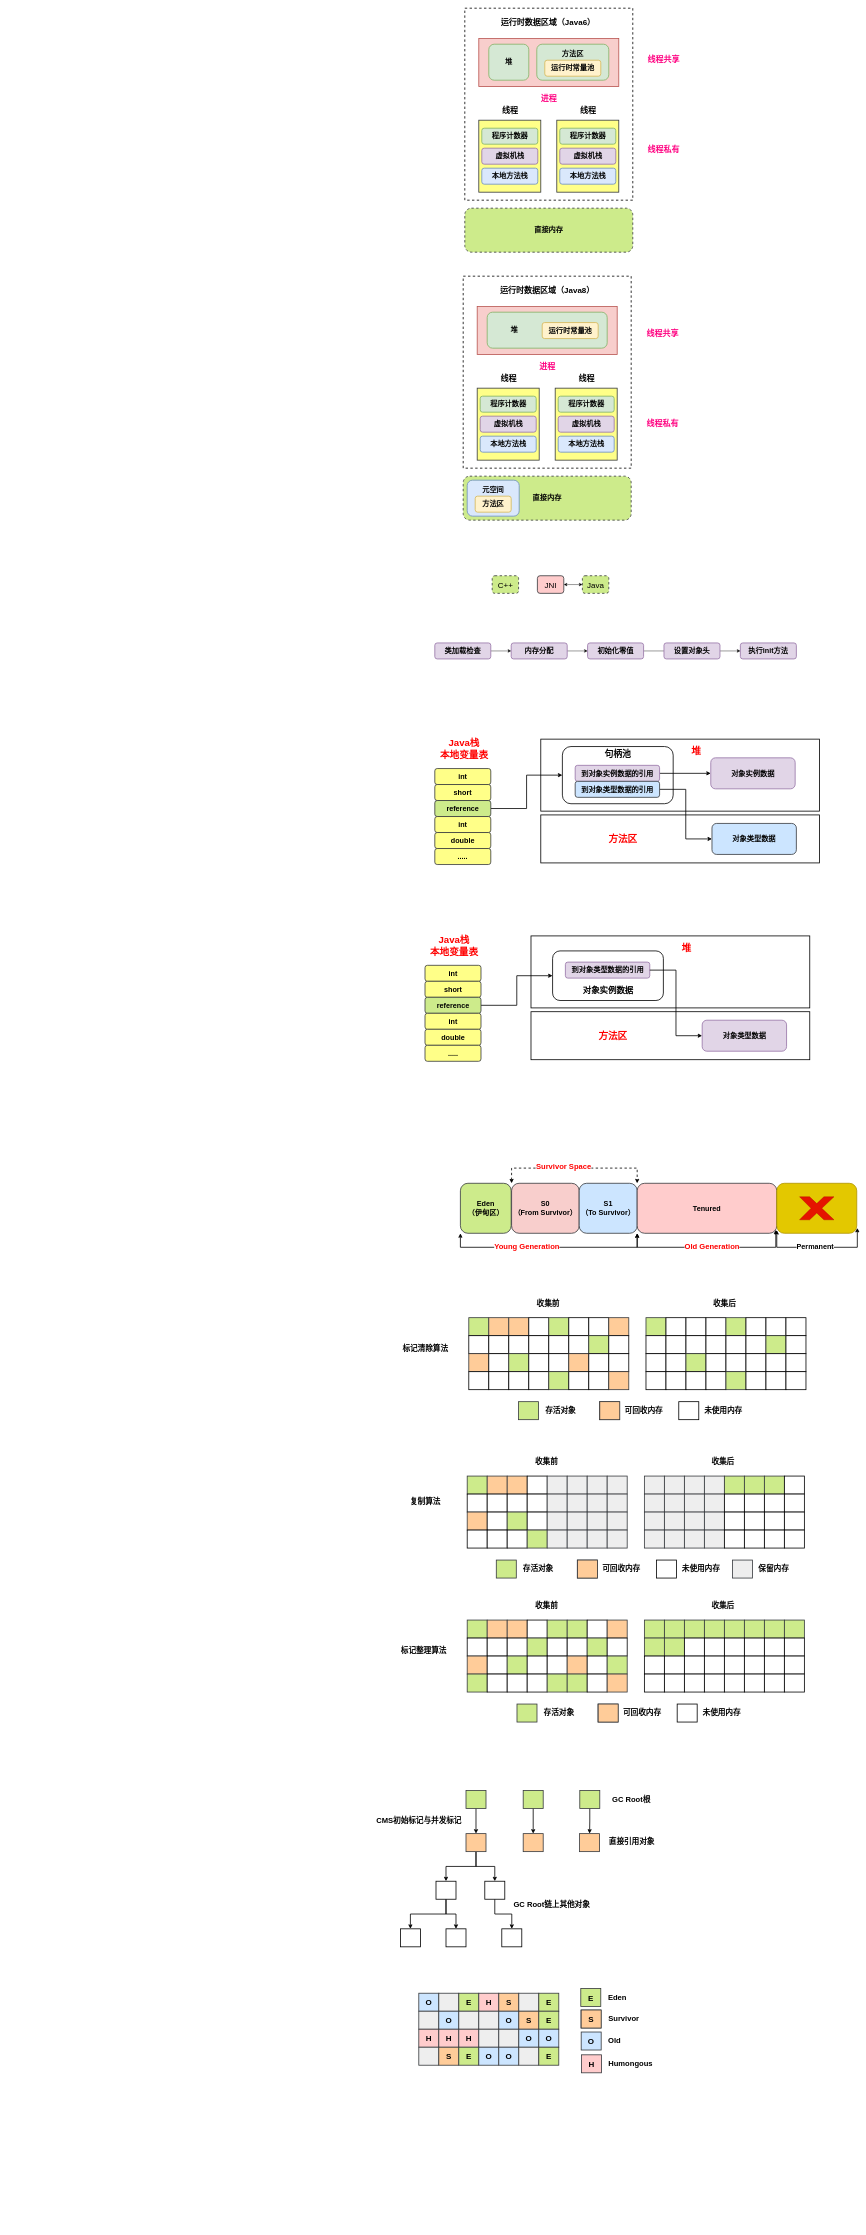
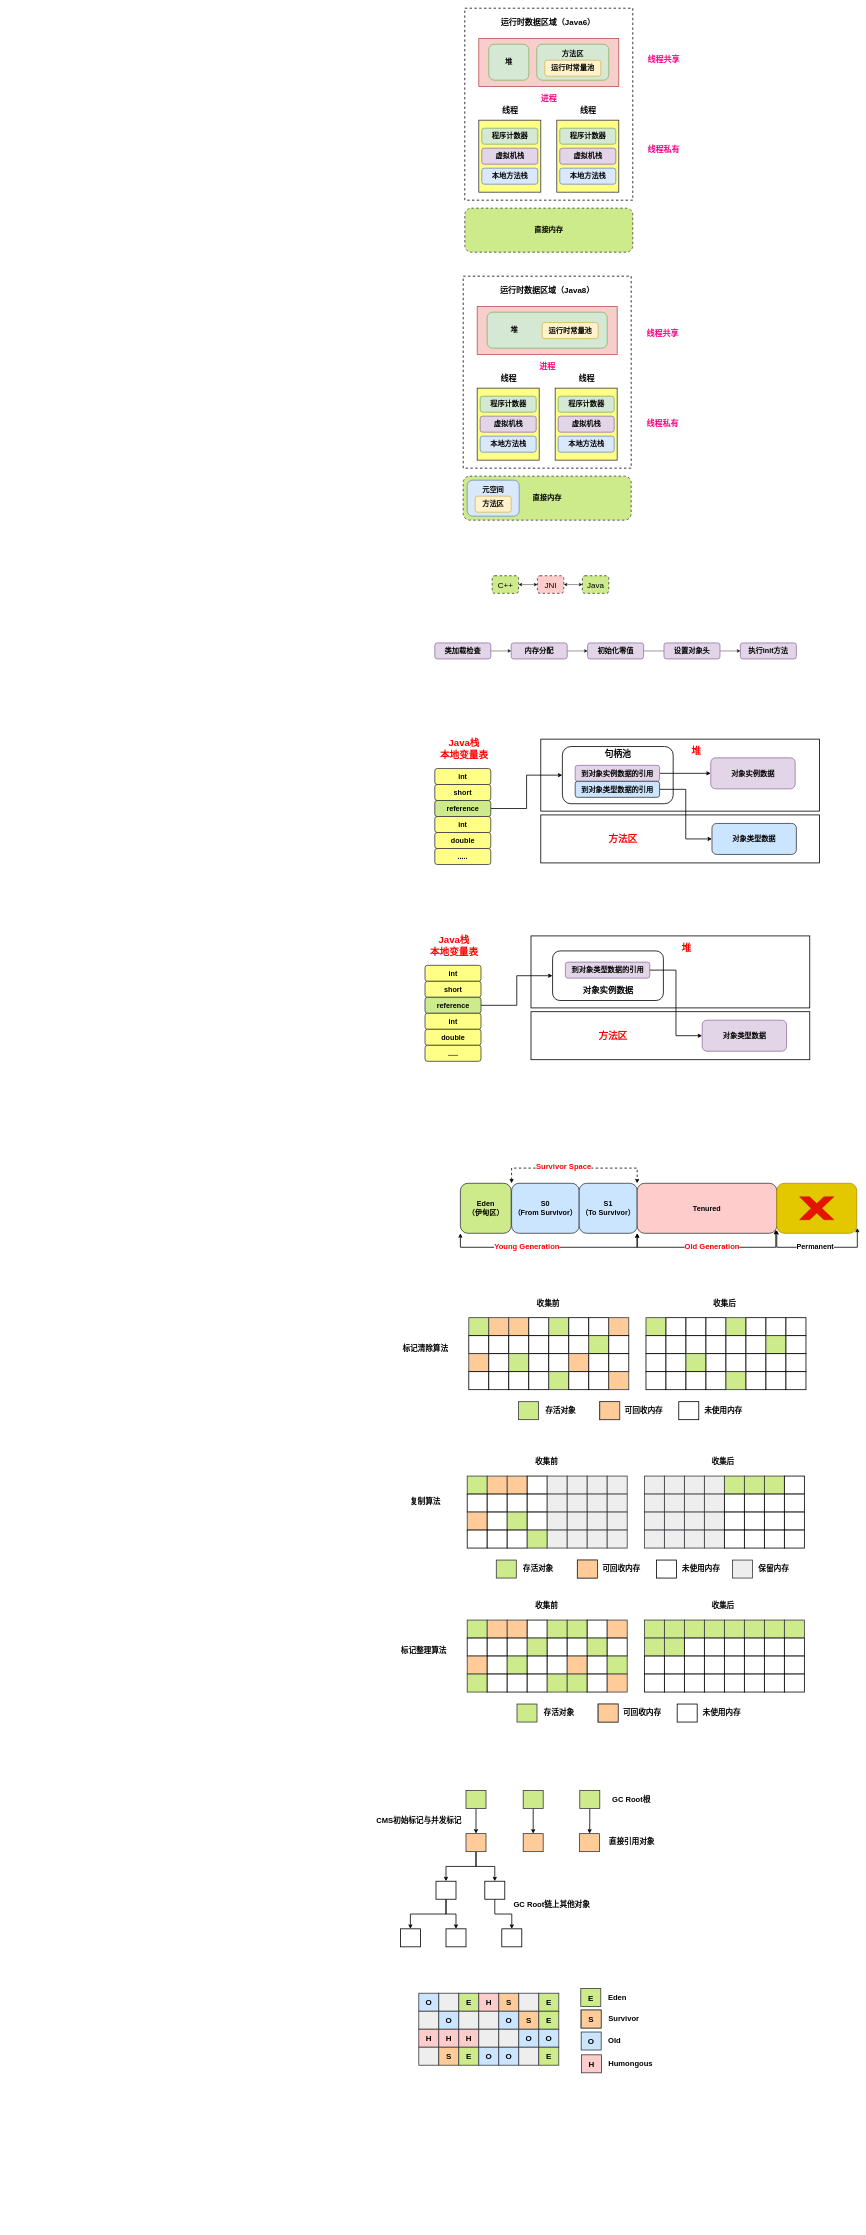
edge "C++" -- "JNI": added
node "JNI": style solid -> dashed
node "S0 （From Survivor）": fillcolor #f8cecc -> #cce5ff
